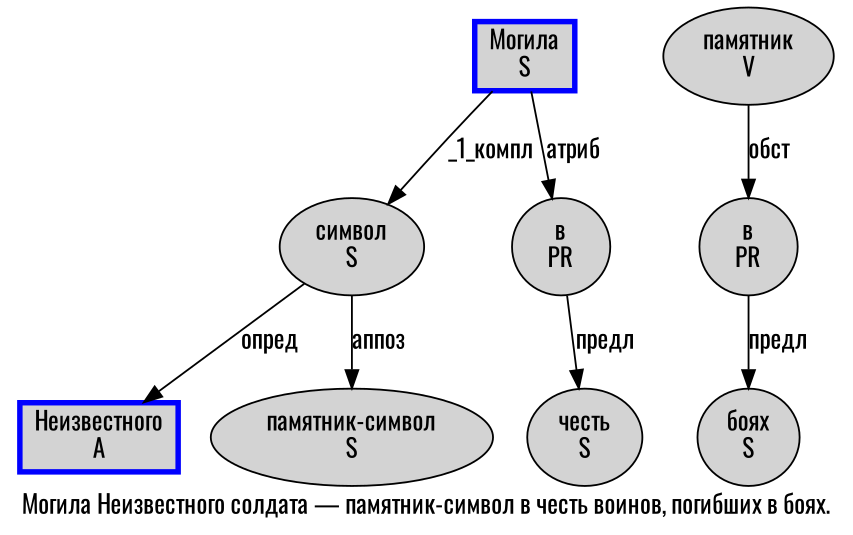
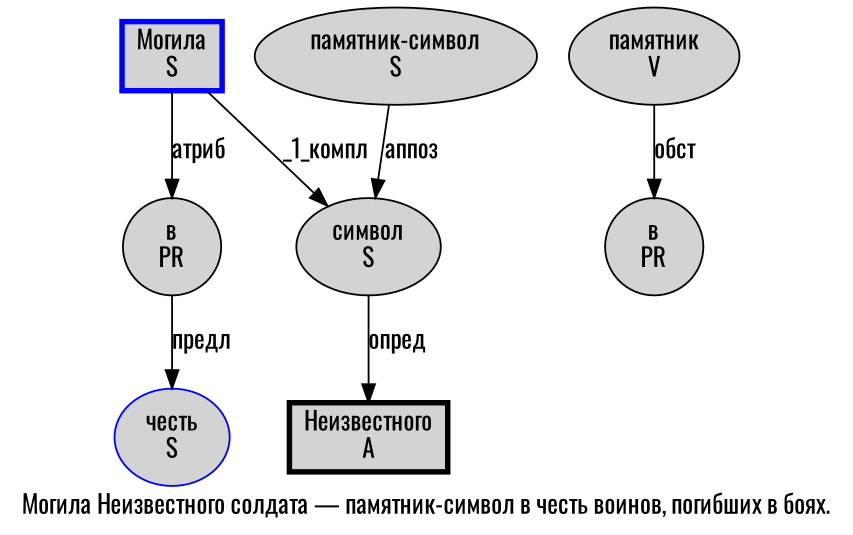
edge "символ S" -> "памятник-символ S": reversed
node "Неизвестного A": color blue -> black
node "честь S": color black -> blue
node "боях S": removed
